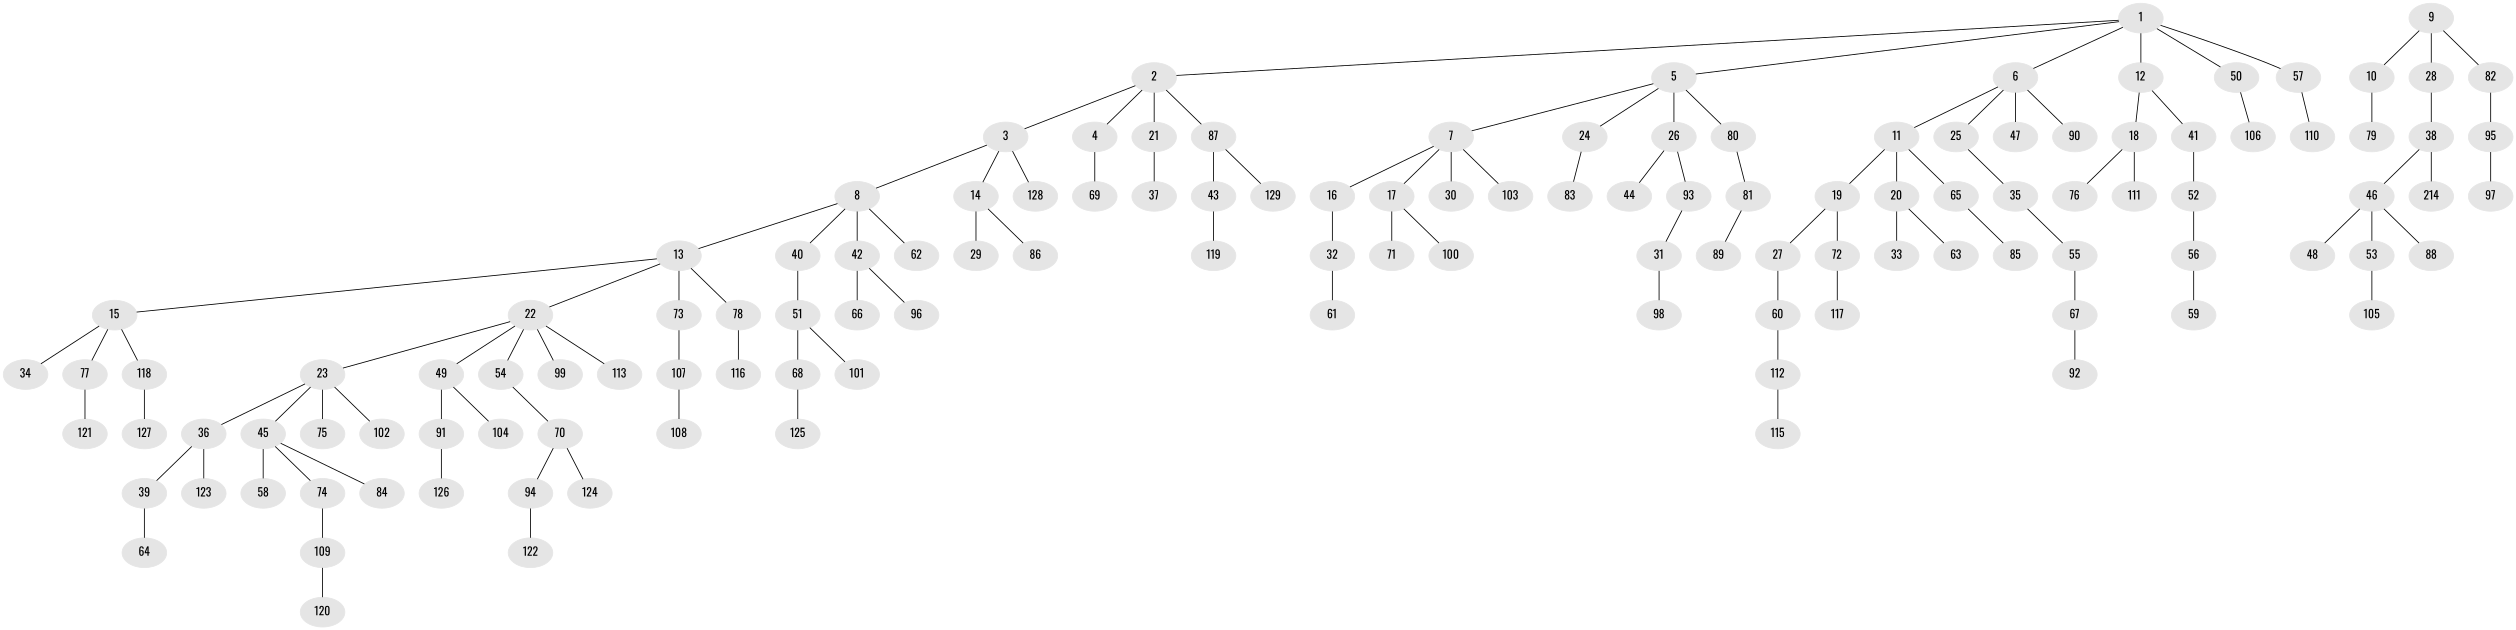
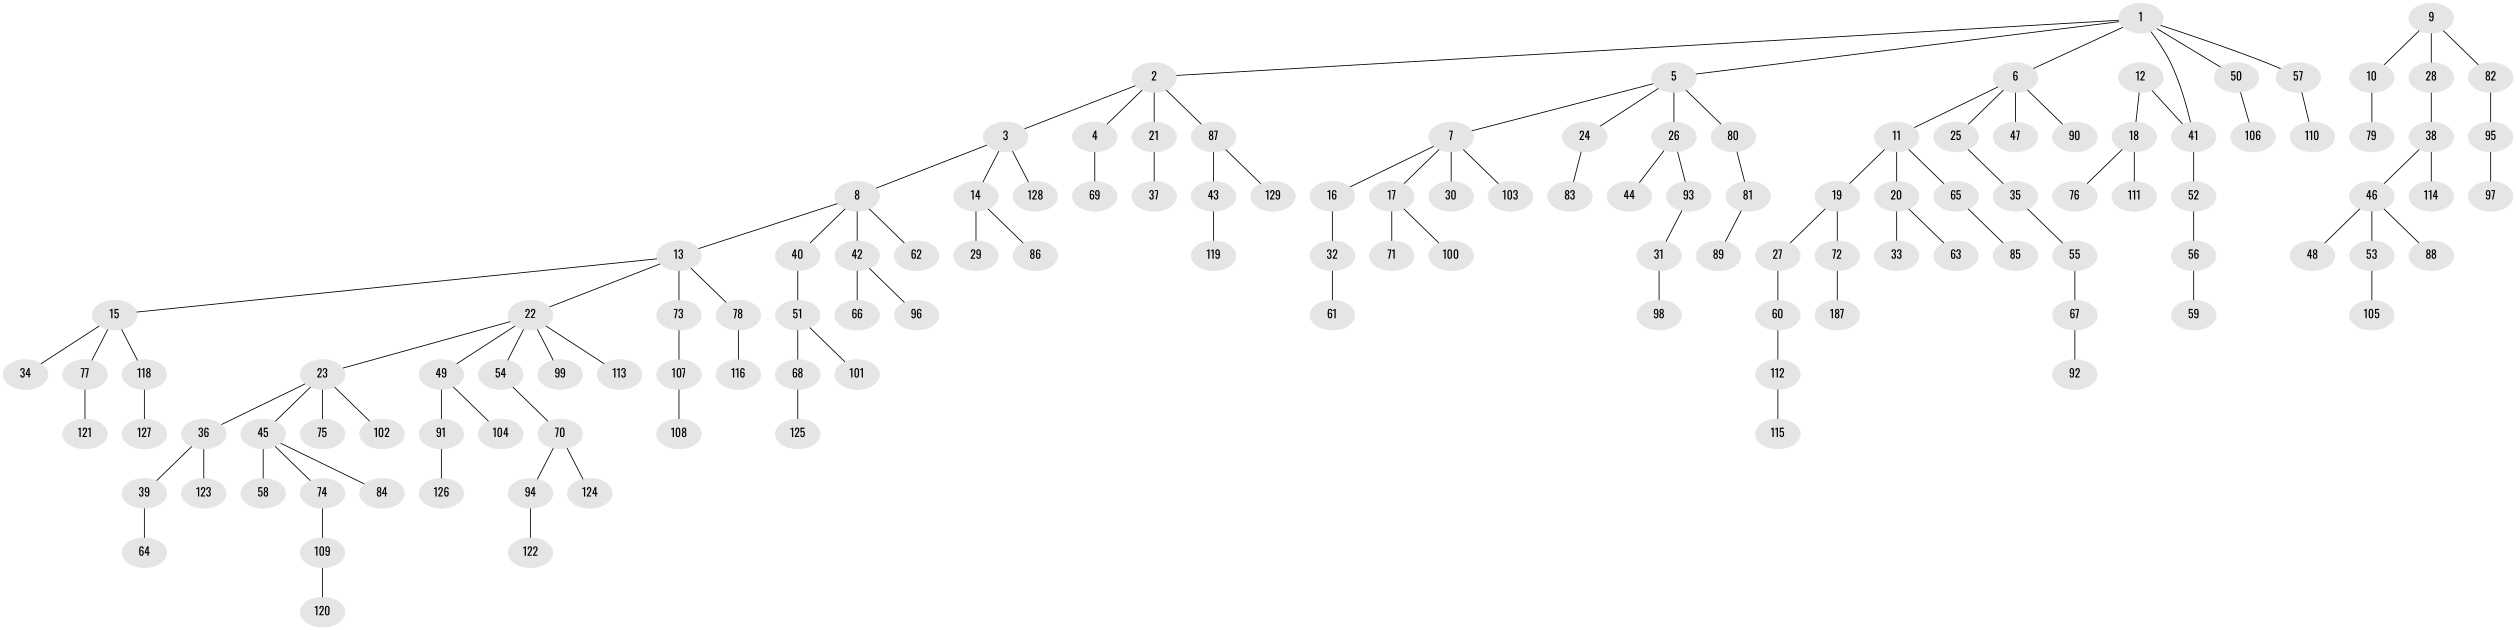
edge "1" -- "12": now "1" -- "41"
node "214": label "214" -> "114"
node "117": label "117" -> "187"
